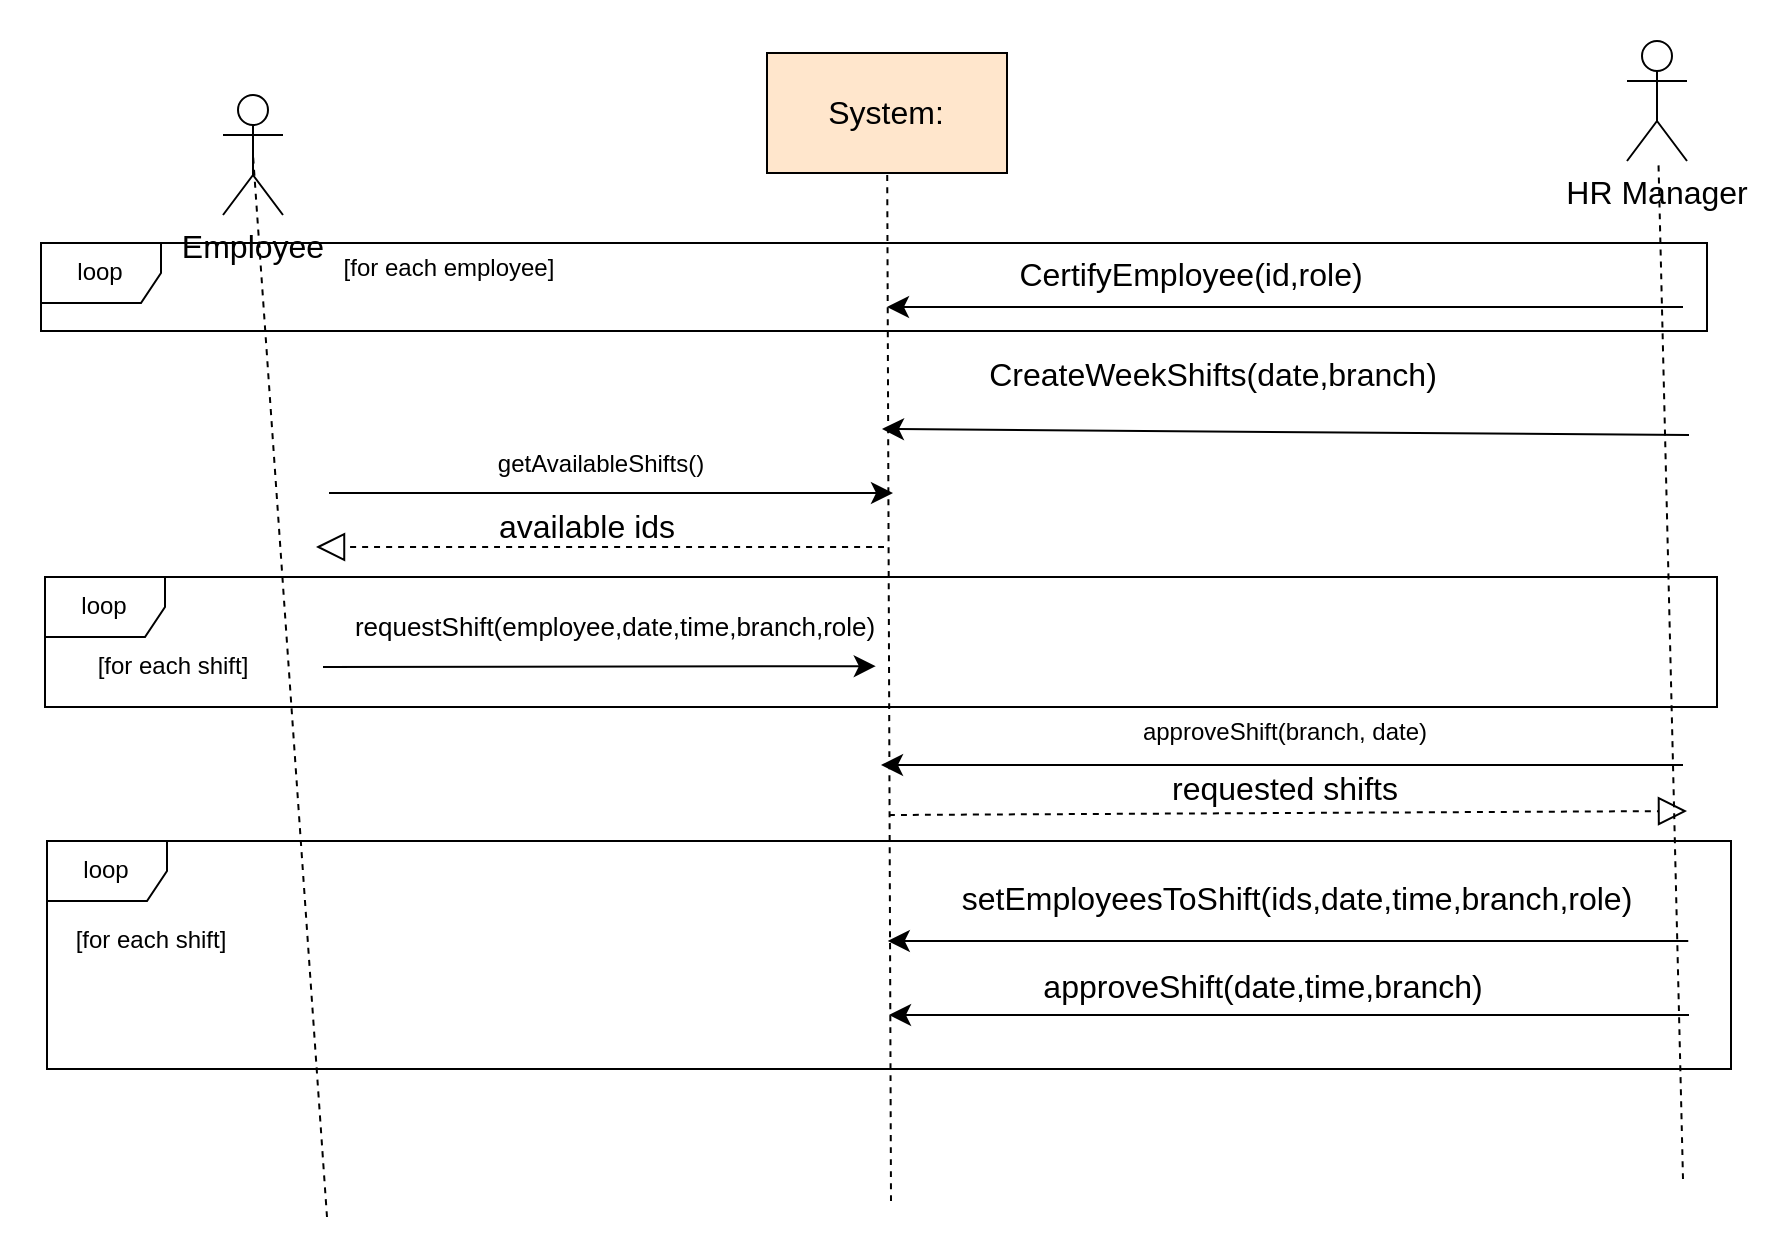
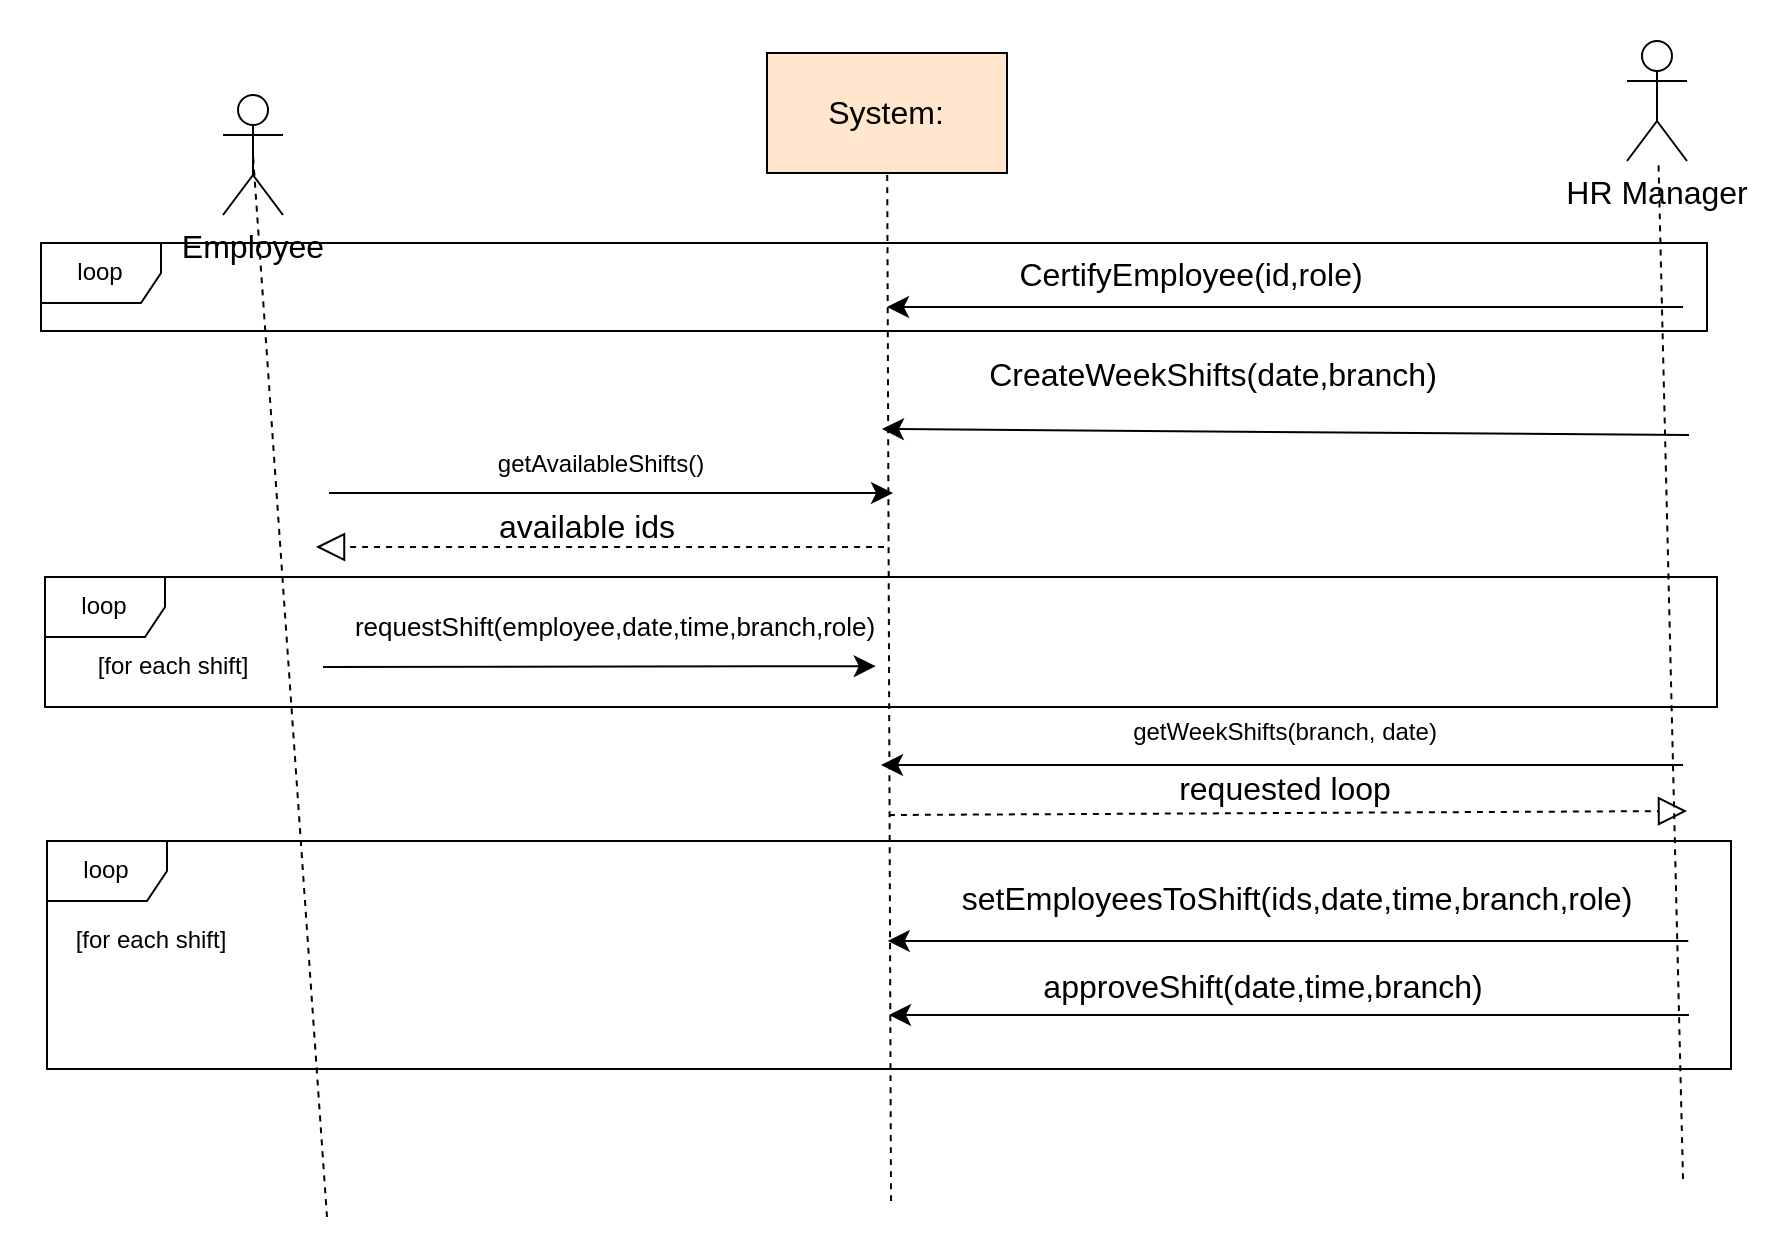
node "[for each employee]": removed
node "approveShift(branch, date)": label "approveShift(branch, date)" -> "getWeekShifts(branch, date)"
node "requested shifts": label "requested shifts" -> "requested loop"
